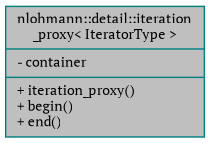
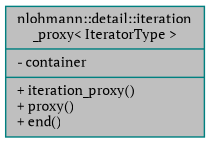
node "nlohmann::detail::iteration": text "+ begin()" -> "+ proxy()"
